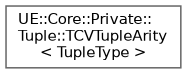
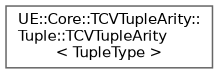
node "UE::Core::Private:: Tuple::TCVTupleArity < TupleType >": label "UE::Core::Private:: Tuple::TCVTupleArity < TupleType >" -> "UE::Core::TCVTupleArity:: Tuple::TCVTupleArity < TupleType >"
